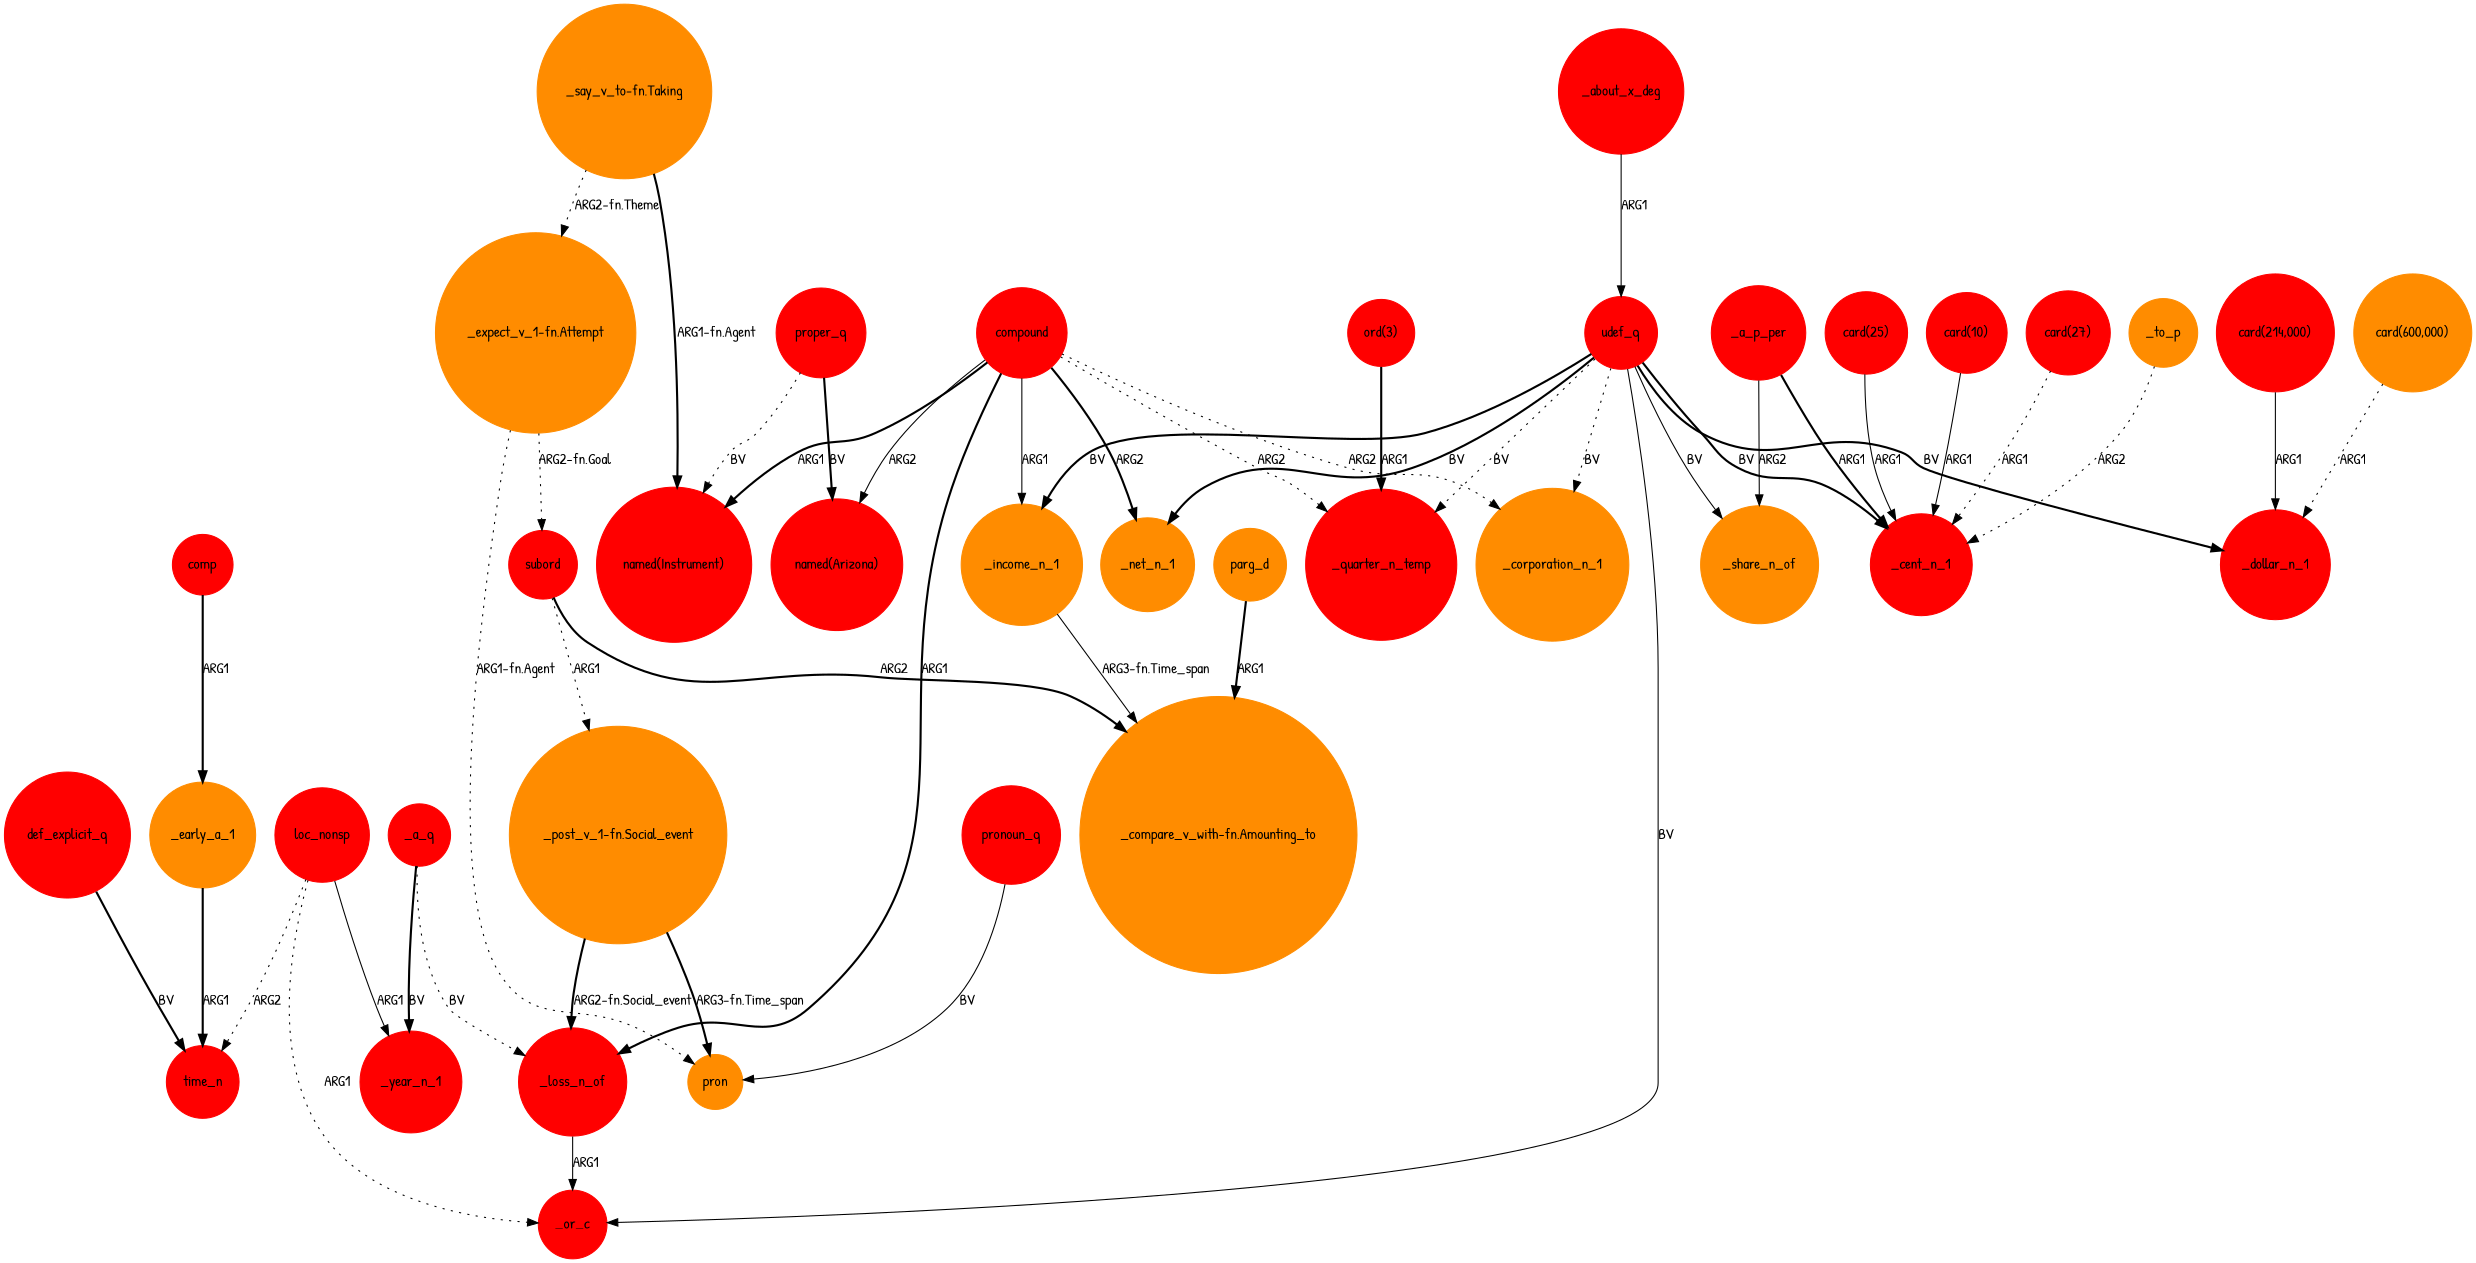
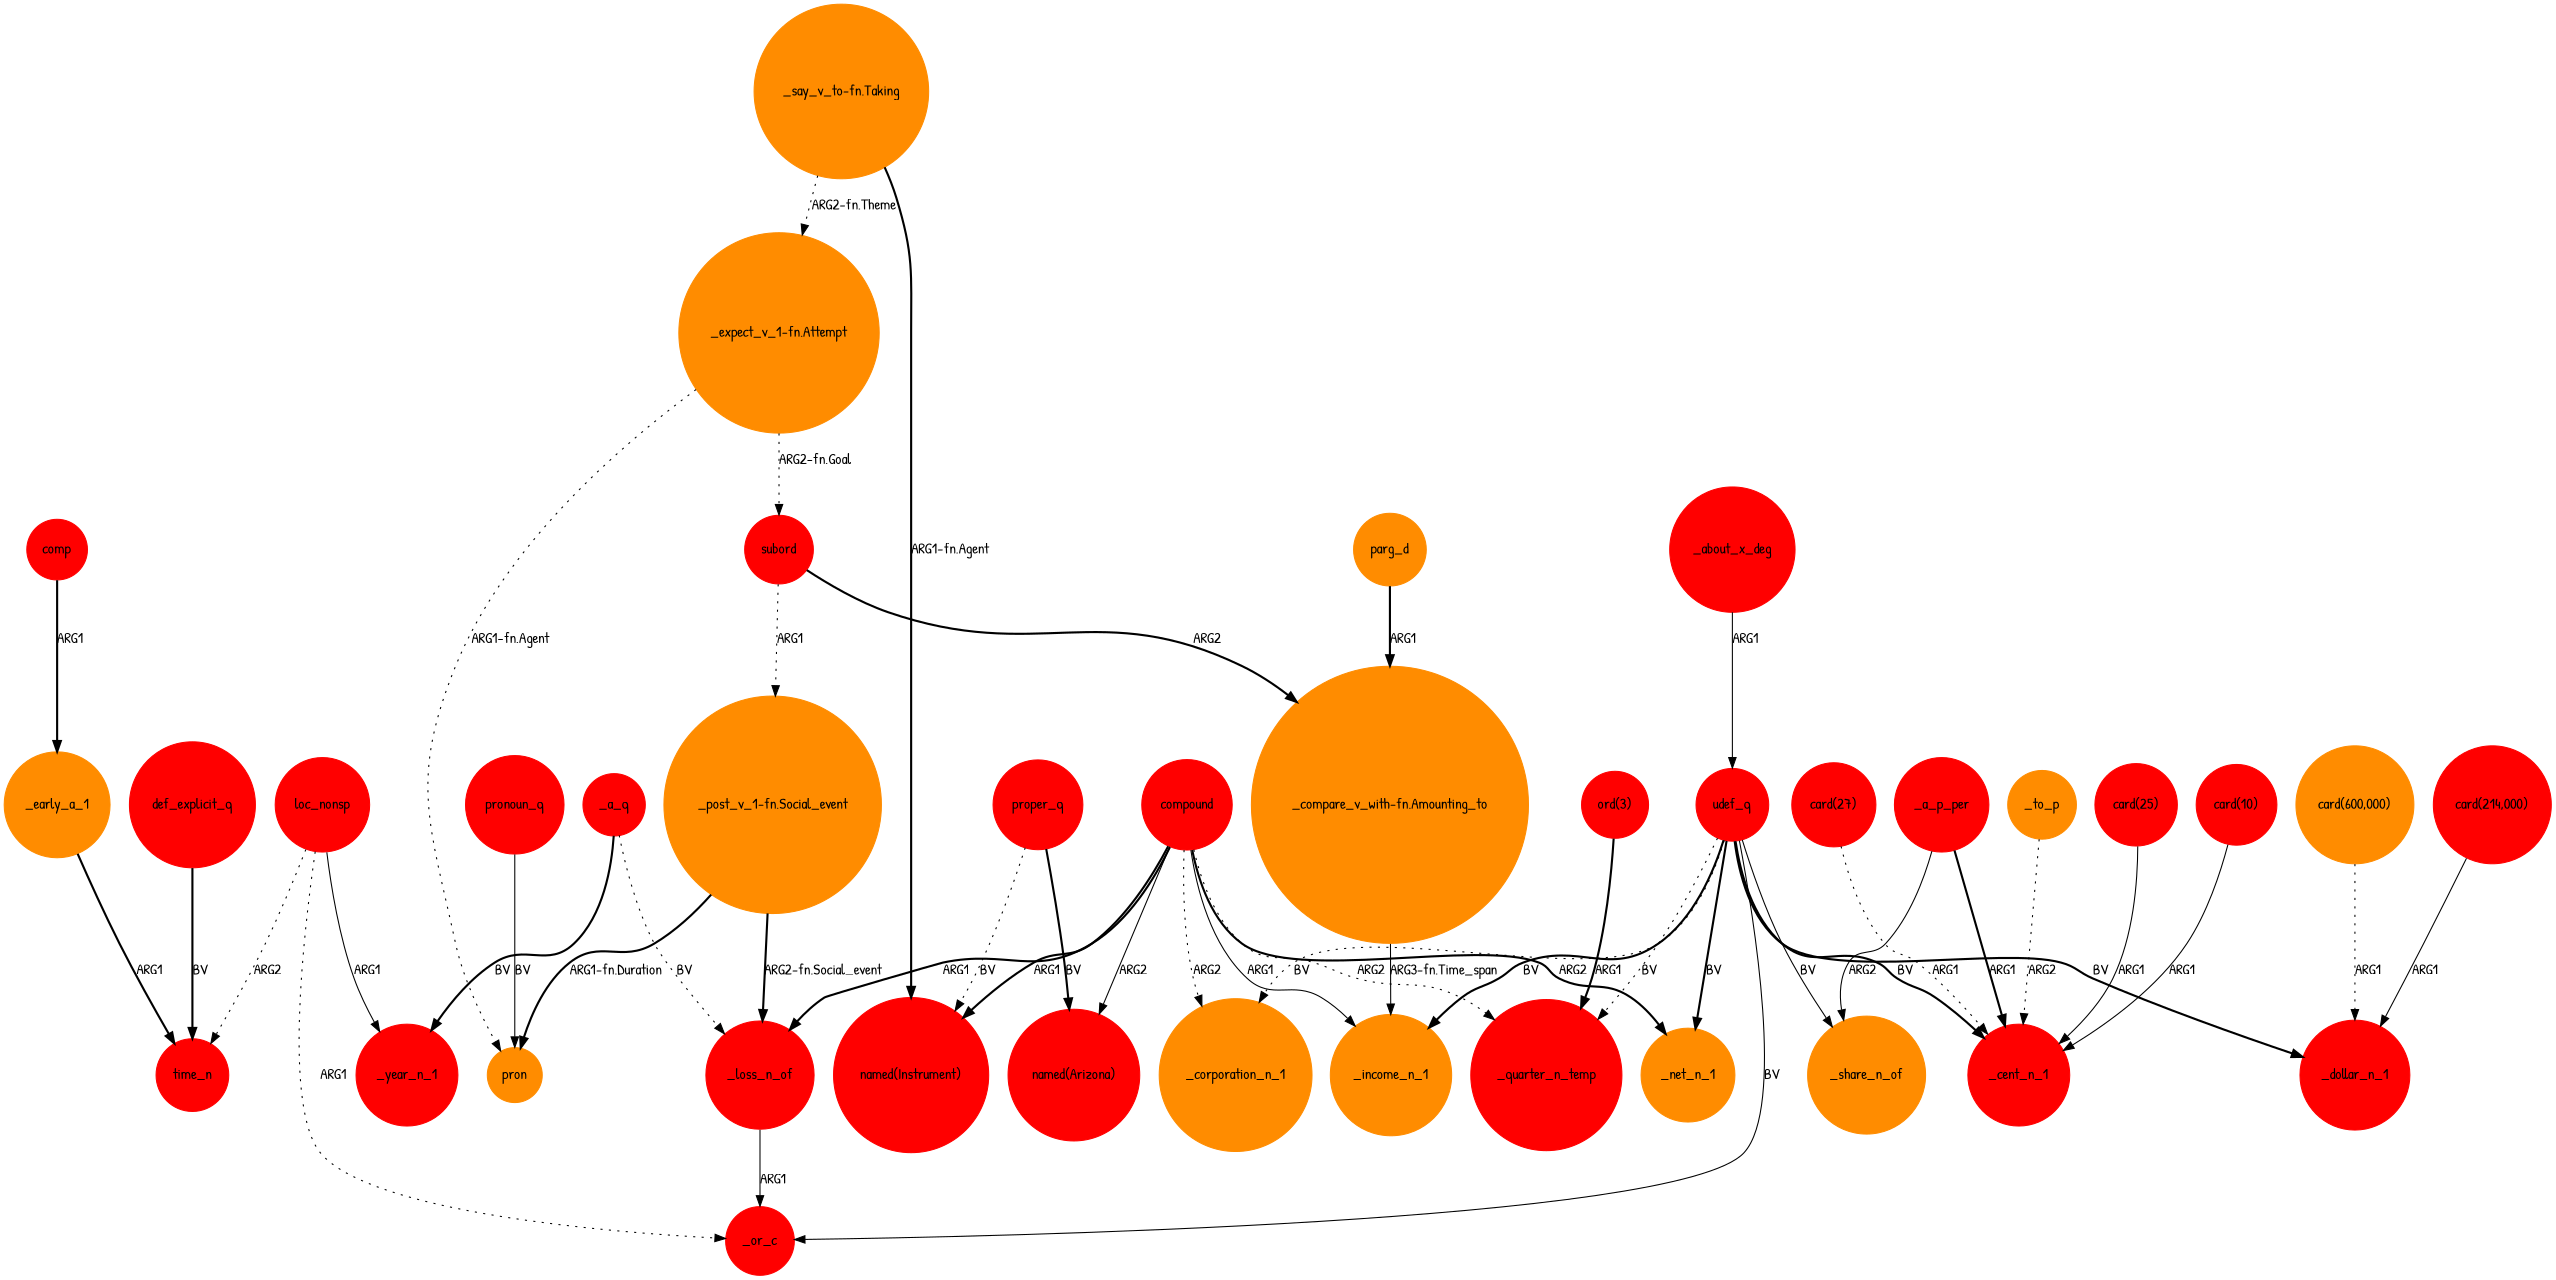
edge "_income_n_1" -> "_compare_v_with-fn.Amounting_to": reversed
edge "_post_v_1-fn.Social_event" -> "pron": label "ARG3-fn.Time_span" -> "ARG1-fn.Duration"
